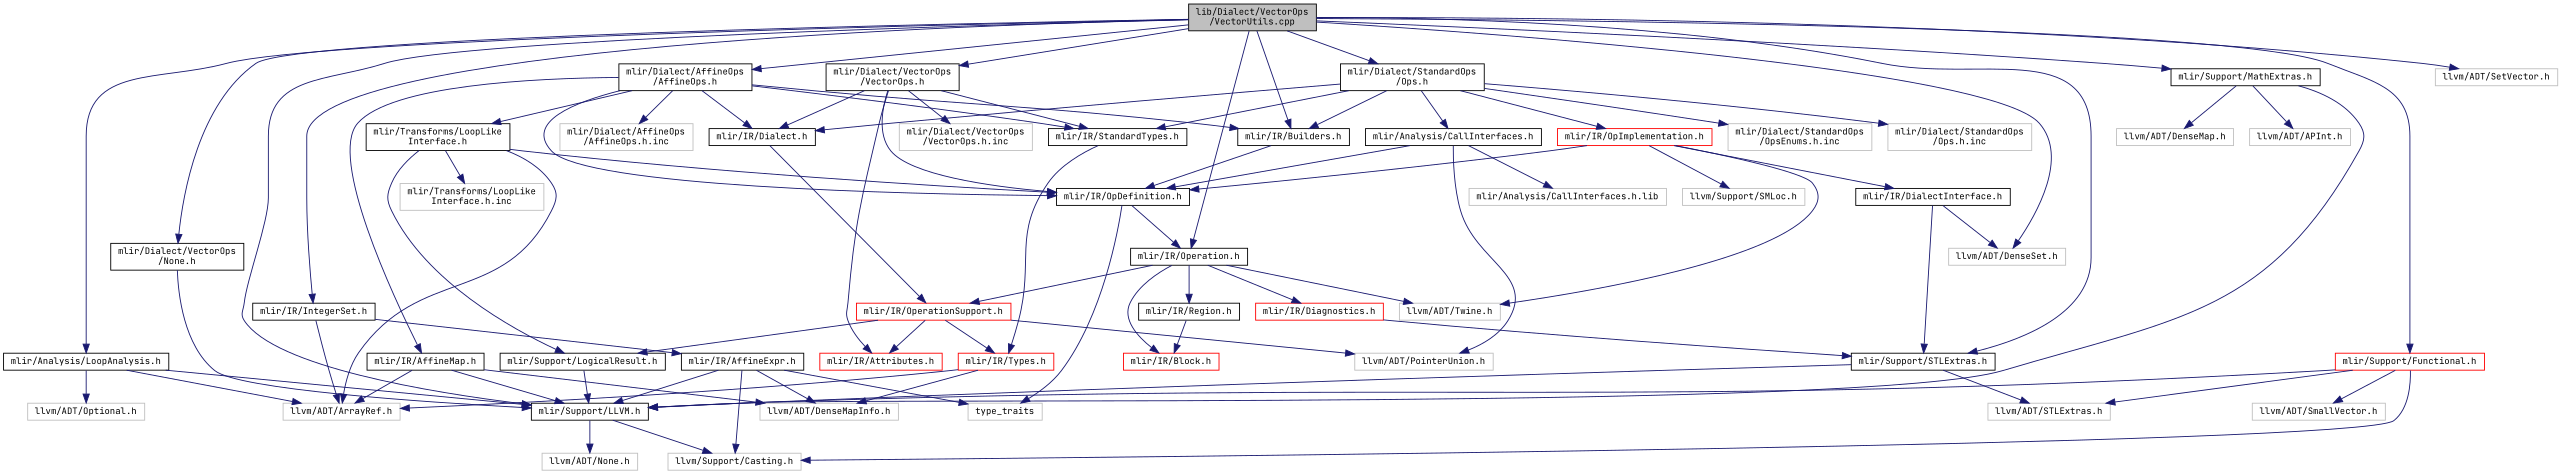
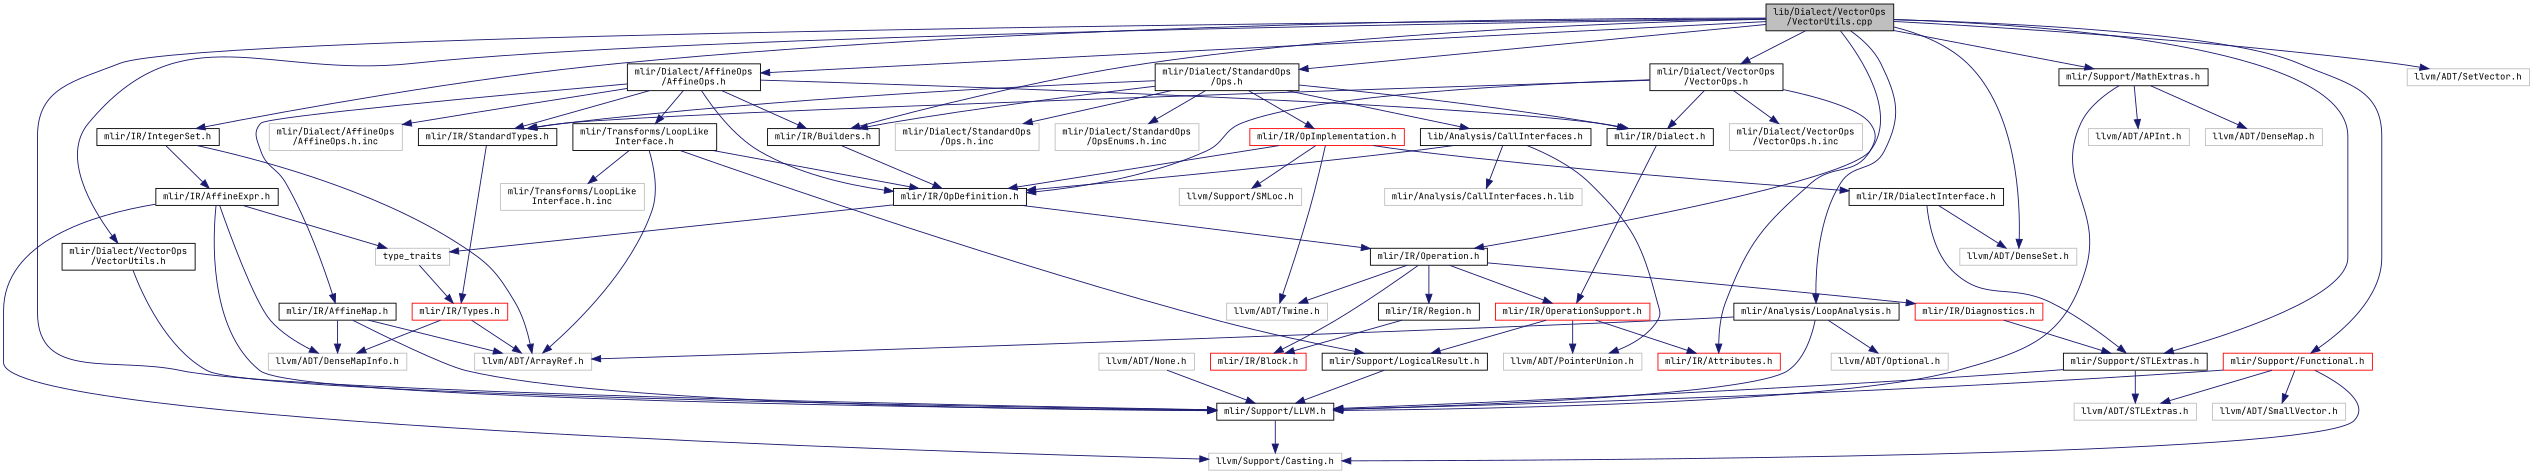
node "mlir/Analysis/CallInterfaces.h": label "mlir/Analysis/CallInterfaces.h" -> "lib/Analysis/CallInterfaces.h"
node "mlir/Dialect/VectorOps /None.h": label "mlir/Dialect/VectorOps /None.h" -> "mlir/Dialect/VectorOps /VectorUtils.h"
edge "mlir/IR/OperationSupport.h" -> "mlir/IR/Types.h": now "type_traits" -> "mlir/IR/Types.h"
edge "mlir/Support/LLVM.h" -> "llvm/ADT/None.h": reversed
